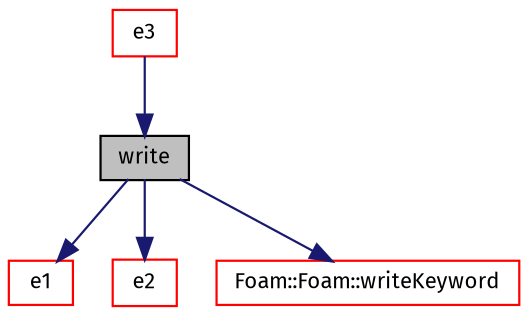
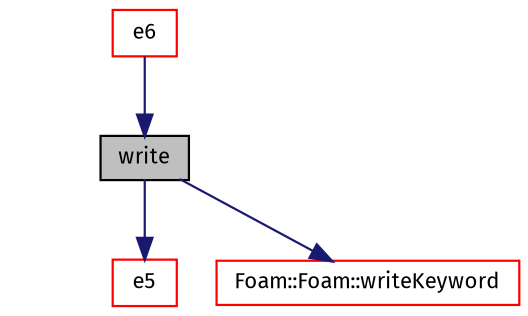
node "e3": label "e3" -> "e6"
node "e1": removed
node "e2": label "e2" -> "e5"
